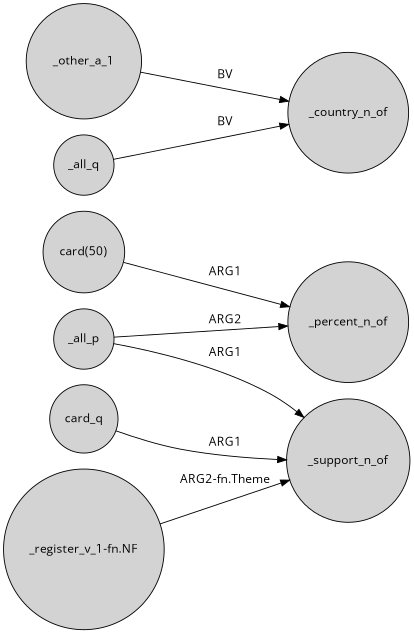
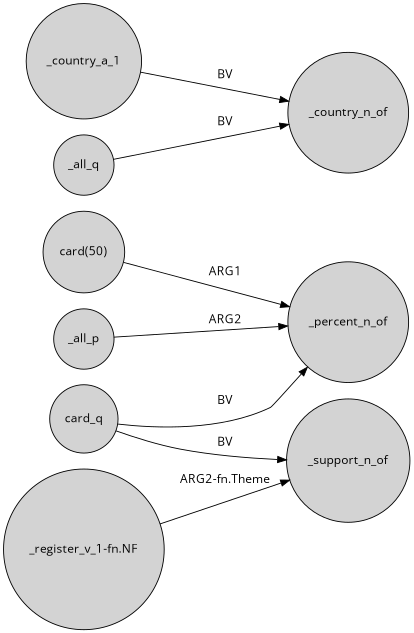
node "_other_a_1": label "_other_a_1" -> "_country_a_1"
edge "_all_p" -> "_support_n_of": removed, label "ARG1"
edge "card_q" -> "_percent_n_of": added, label "BV"
edge "card_q" -> "_support_n_of": label "ARG1" -> "BV"
